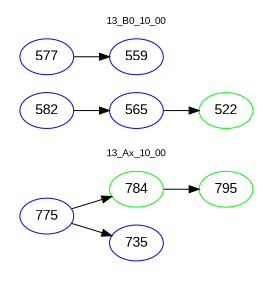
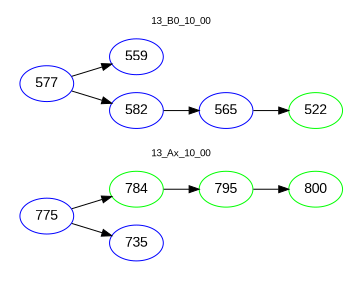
edge "577" -> "582": added
node "800": added
